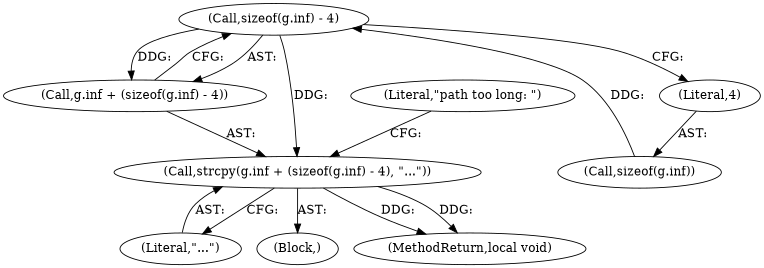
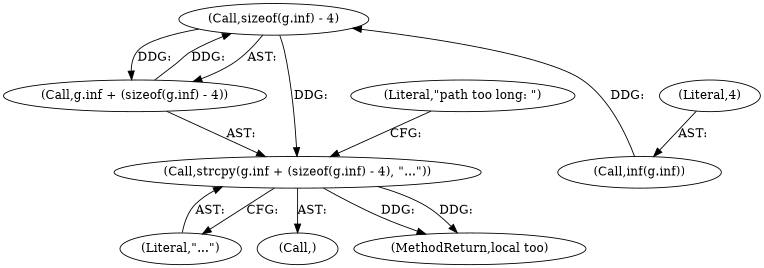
edge "(Call,sizeof(g.inf) - 4)" -> "(Literal,4)": removed, label "CFG:"
edge "(Call,g.inf + (sizeof(g.inf) - 4))" -> "(Call,sizeof(g.inf) - 4)": label "CFG: " -> "DDG: "
node "(Call,sizeof(g.inf))": label "(Call,sizeof(g.inf))" -> "(Call,inf(g.inf))"
node "(Block,)": label "(Block,)" -> "(Call,)"
node "(MethodReturn,local void)": label "(MethodReturn,local void)" -> "(MethodReturn,local too)"
